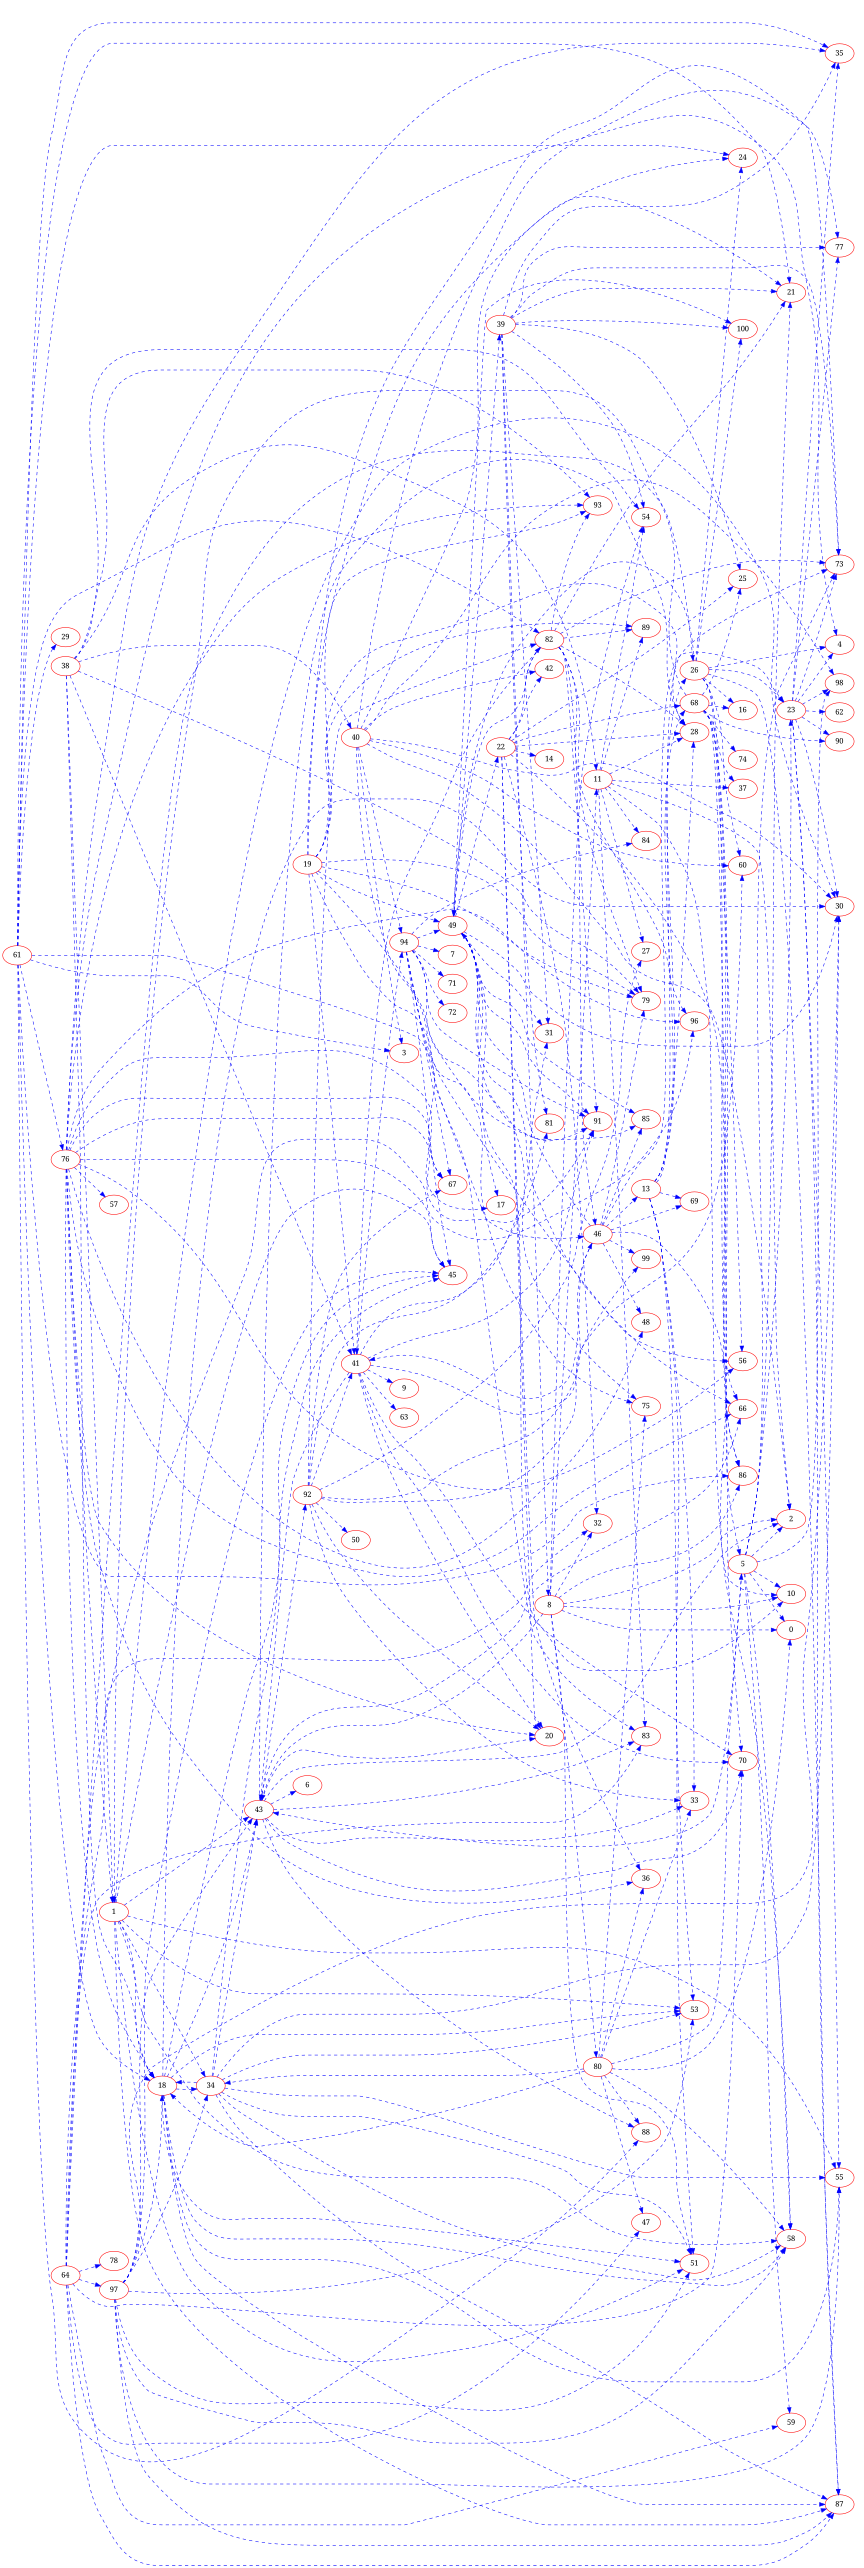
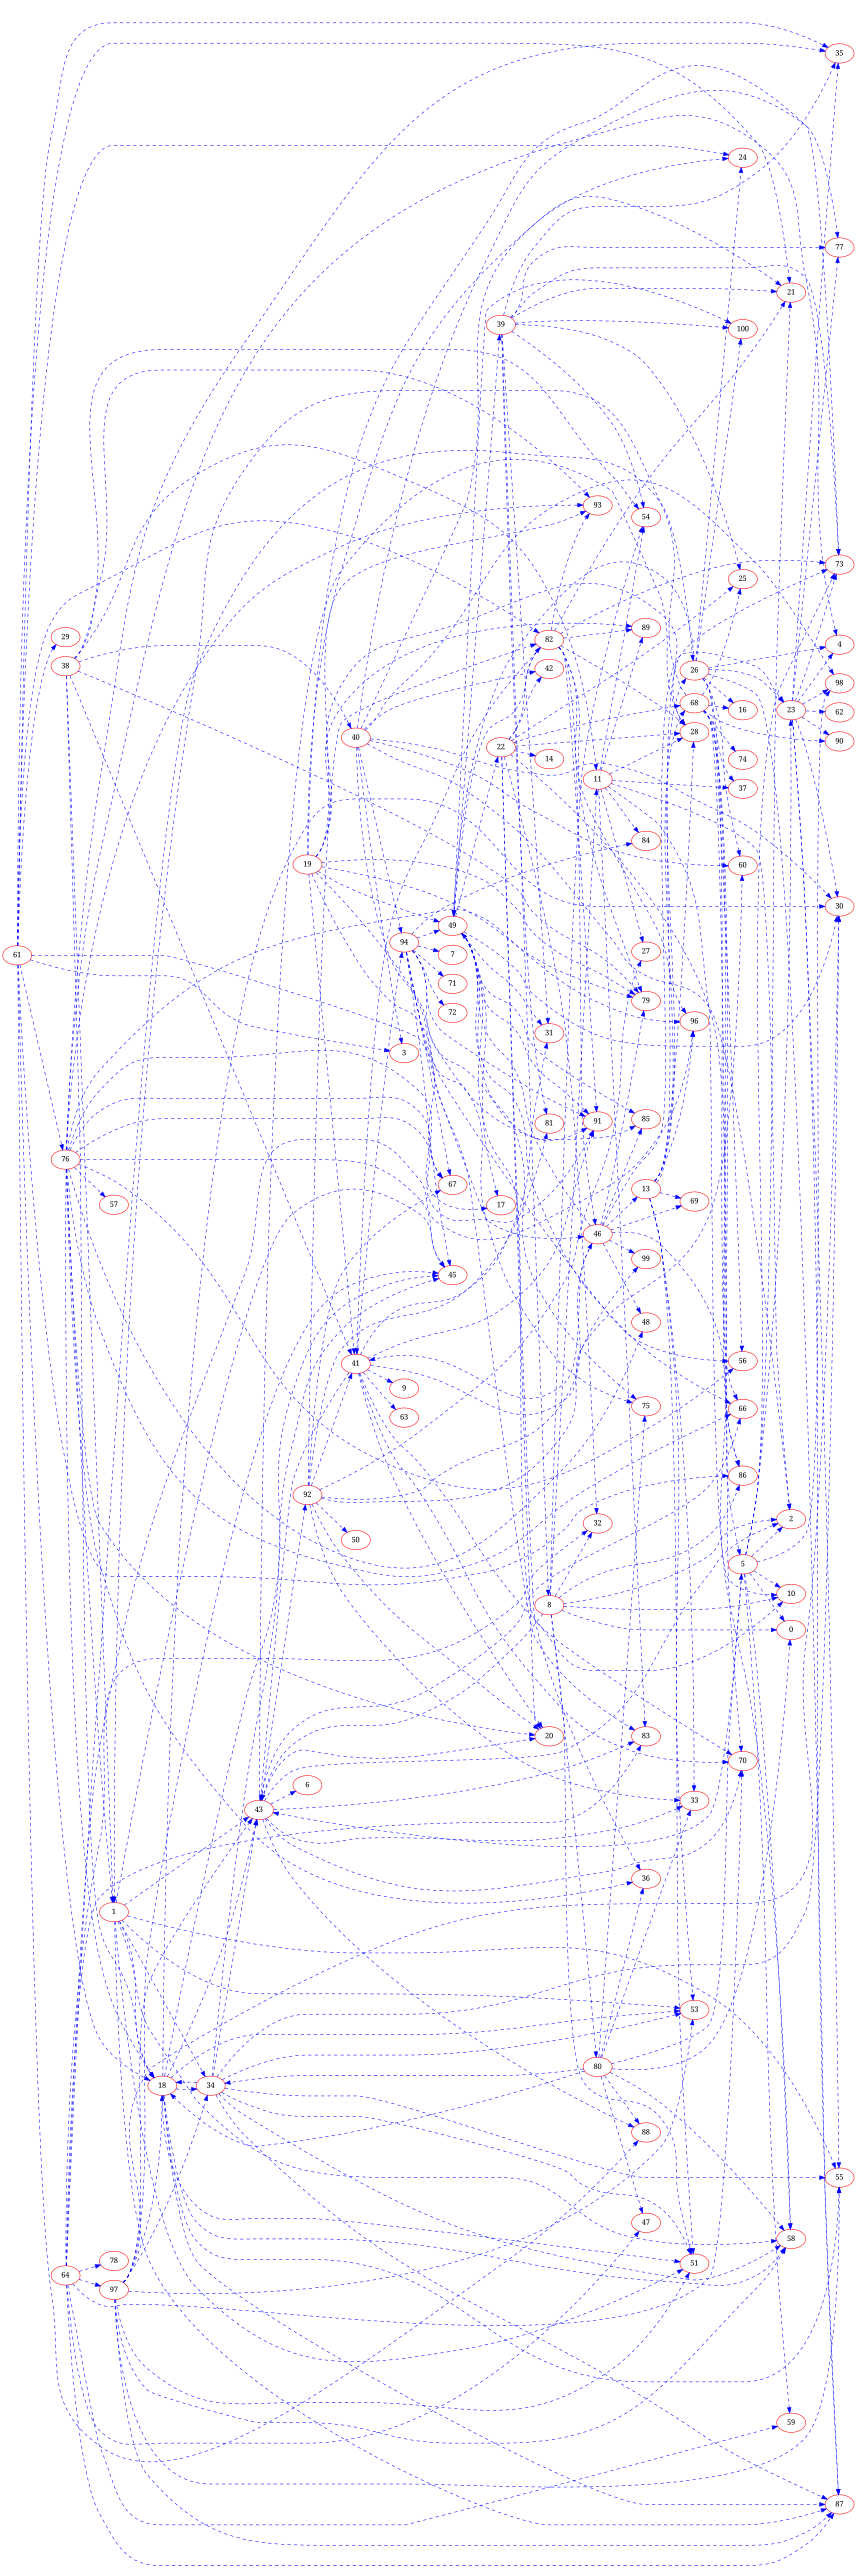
edge "1" -> "30": removed
edge "13" -> "96": added
